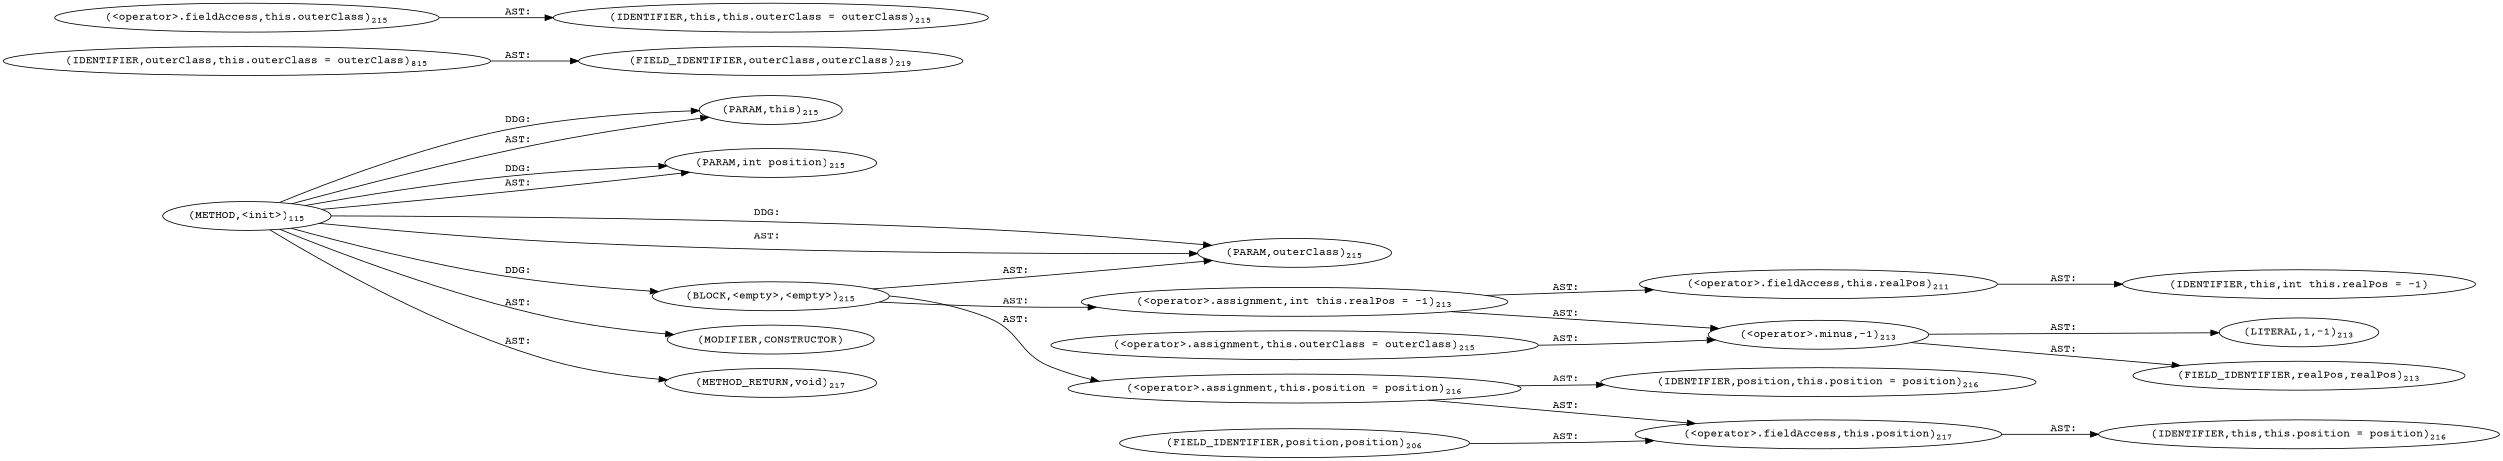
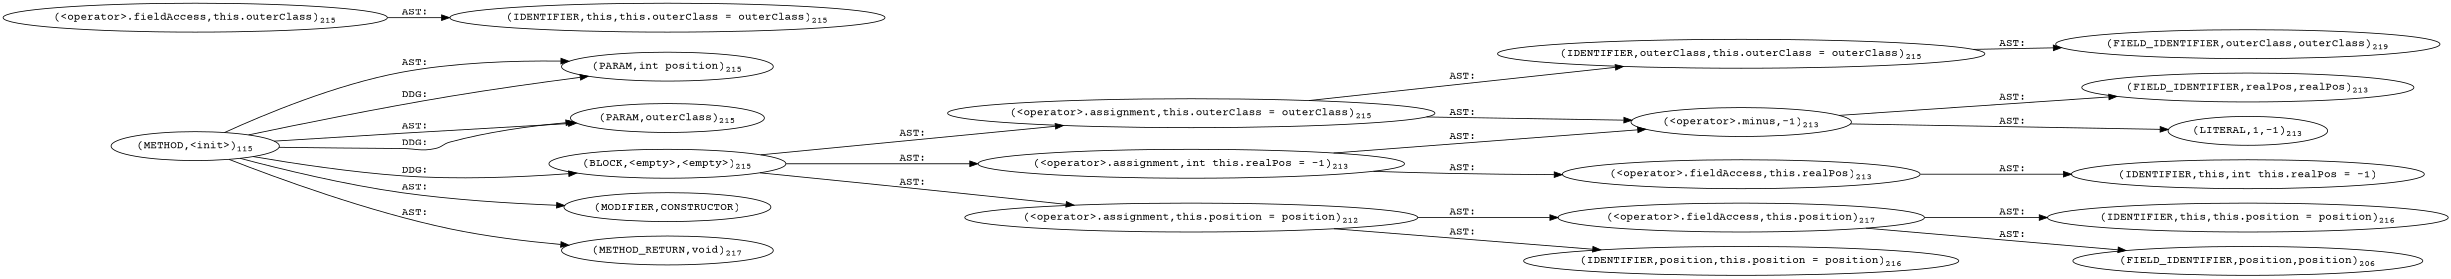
node "(IDENTIFIER,outerClass,this.outerClass = outerClass)": text "815" -> "215"
edge "(<operator>.assignment,this.outerClass = outerClass)" -> "(IDENTIFIER,outerClass,this.outerClass = outerClass)": added, label "AST:"
node "(PARAM,this)": removed
edge "(BLOCK,<empty>,<empty>)" -> "(PARAM,outerClass)": now "(BLOCK,<empty>,<empty>)" -> "(<operator>.assignment,this.outerClass = outerClass)"
node "(<operator>.fieldAccess,this.realPos)": text "211" -> "213"
node "(<operator>.assignment,this.position = position)": text "216" -> "212"
edge "(FIELD_IDENTIFIER,position,position)" -> "(<operator>.fieldAccess,this.position)": reversed
